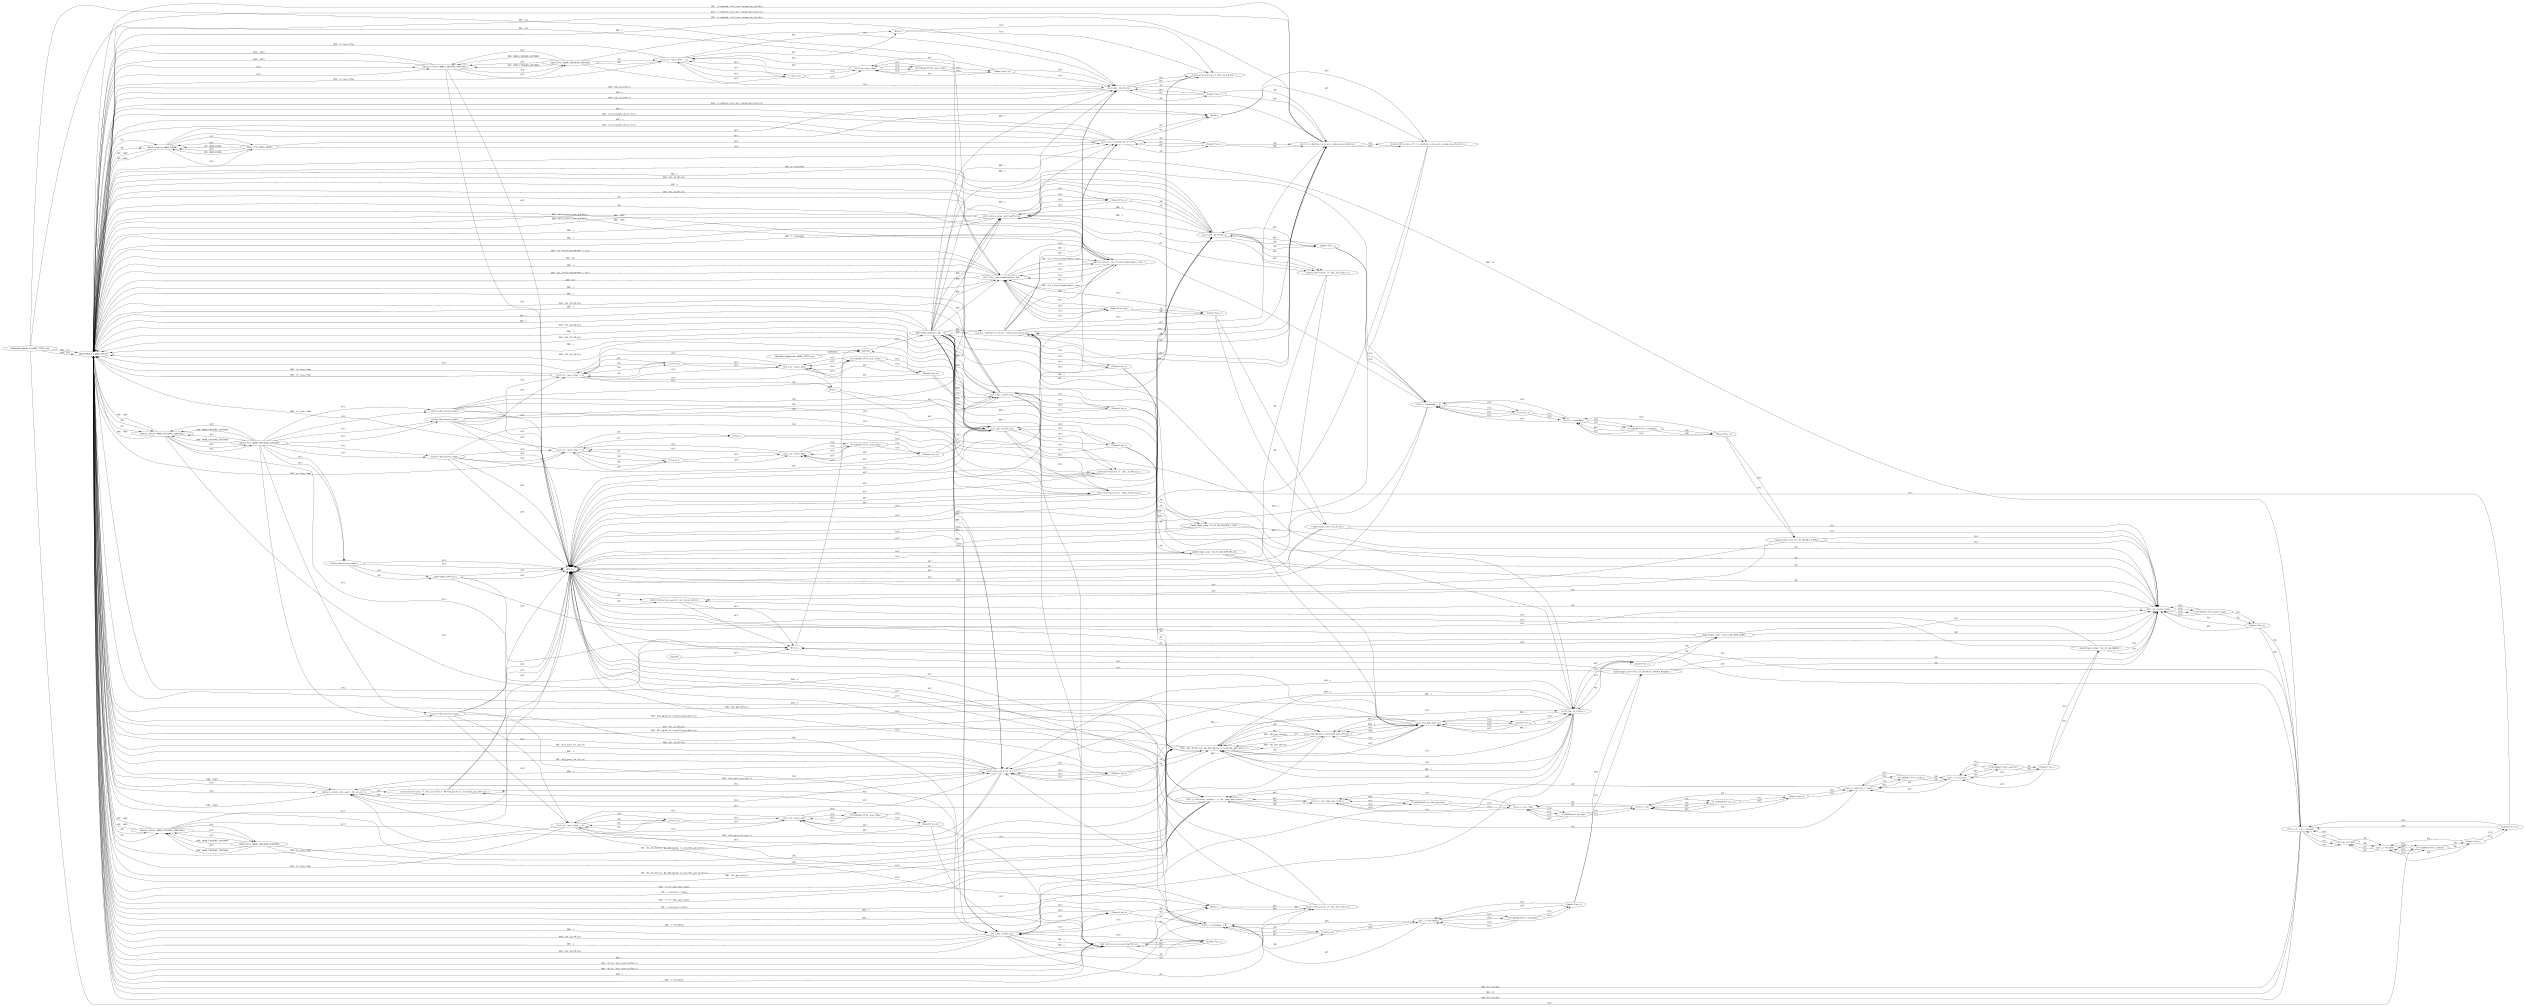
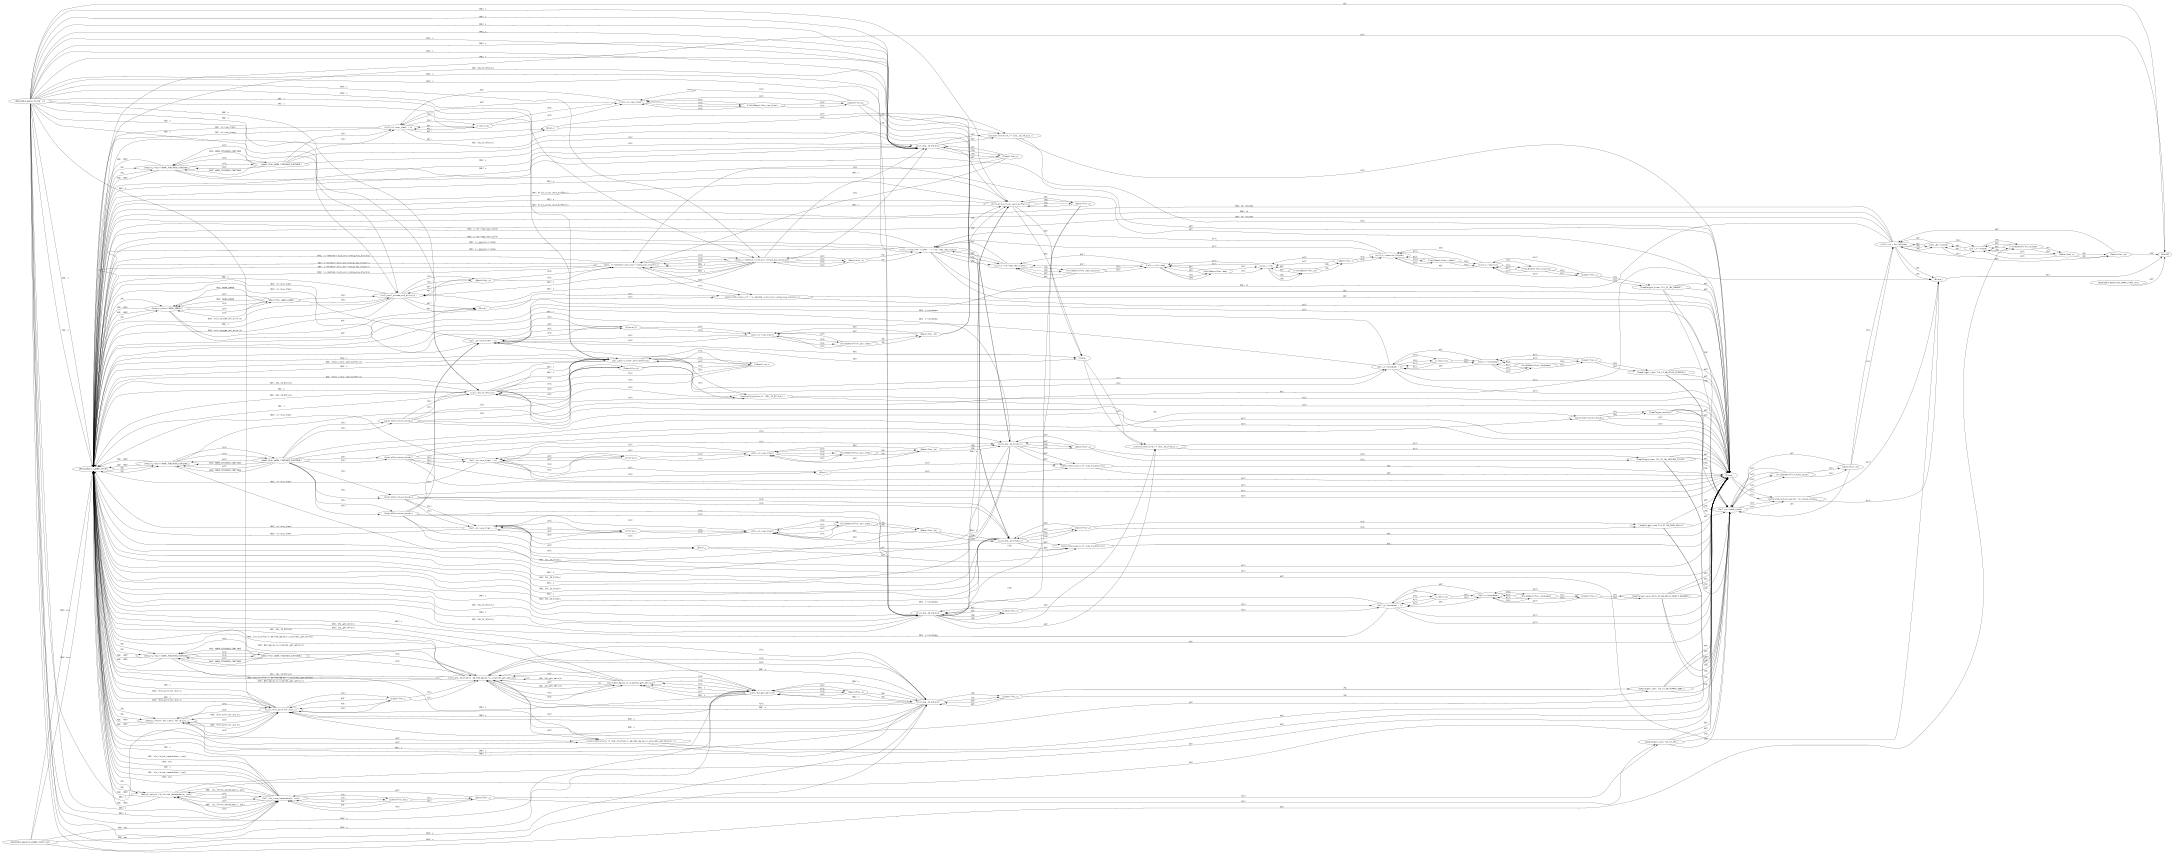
edge "1000105" -> "(MethodParameterIn,SSL *s)": reversed
edge "(MethodParameterOut,WORK_STATE wst)" -> "1000105": label "CONTINUE: " -> "AST: "
node "(JumpTarget,case TLS_ST_SW_HELLO_REQ:)": label "(JumpTarget,case TLS_ST_SW_HELLO_REQ:)" -> "(JumpTarget,case TLS_ST_SW_HELLO_SESSION:)"
node "(JumpTarget,case TLS_ST_SW_SRVR_DONE:)": label "(JumpTarget,case TLS_ST_SW_SRVR_DONE:)" -> "(JumpTarget,case TLS_ST_SW_CHANGE_DONE:)"
node "1000109": removed
